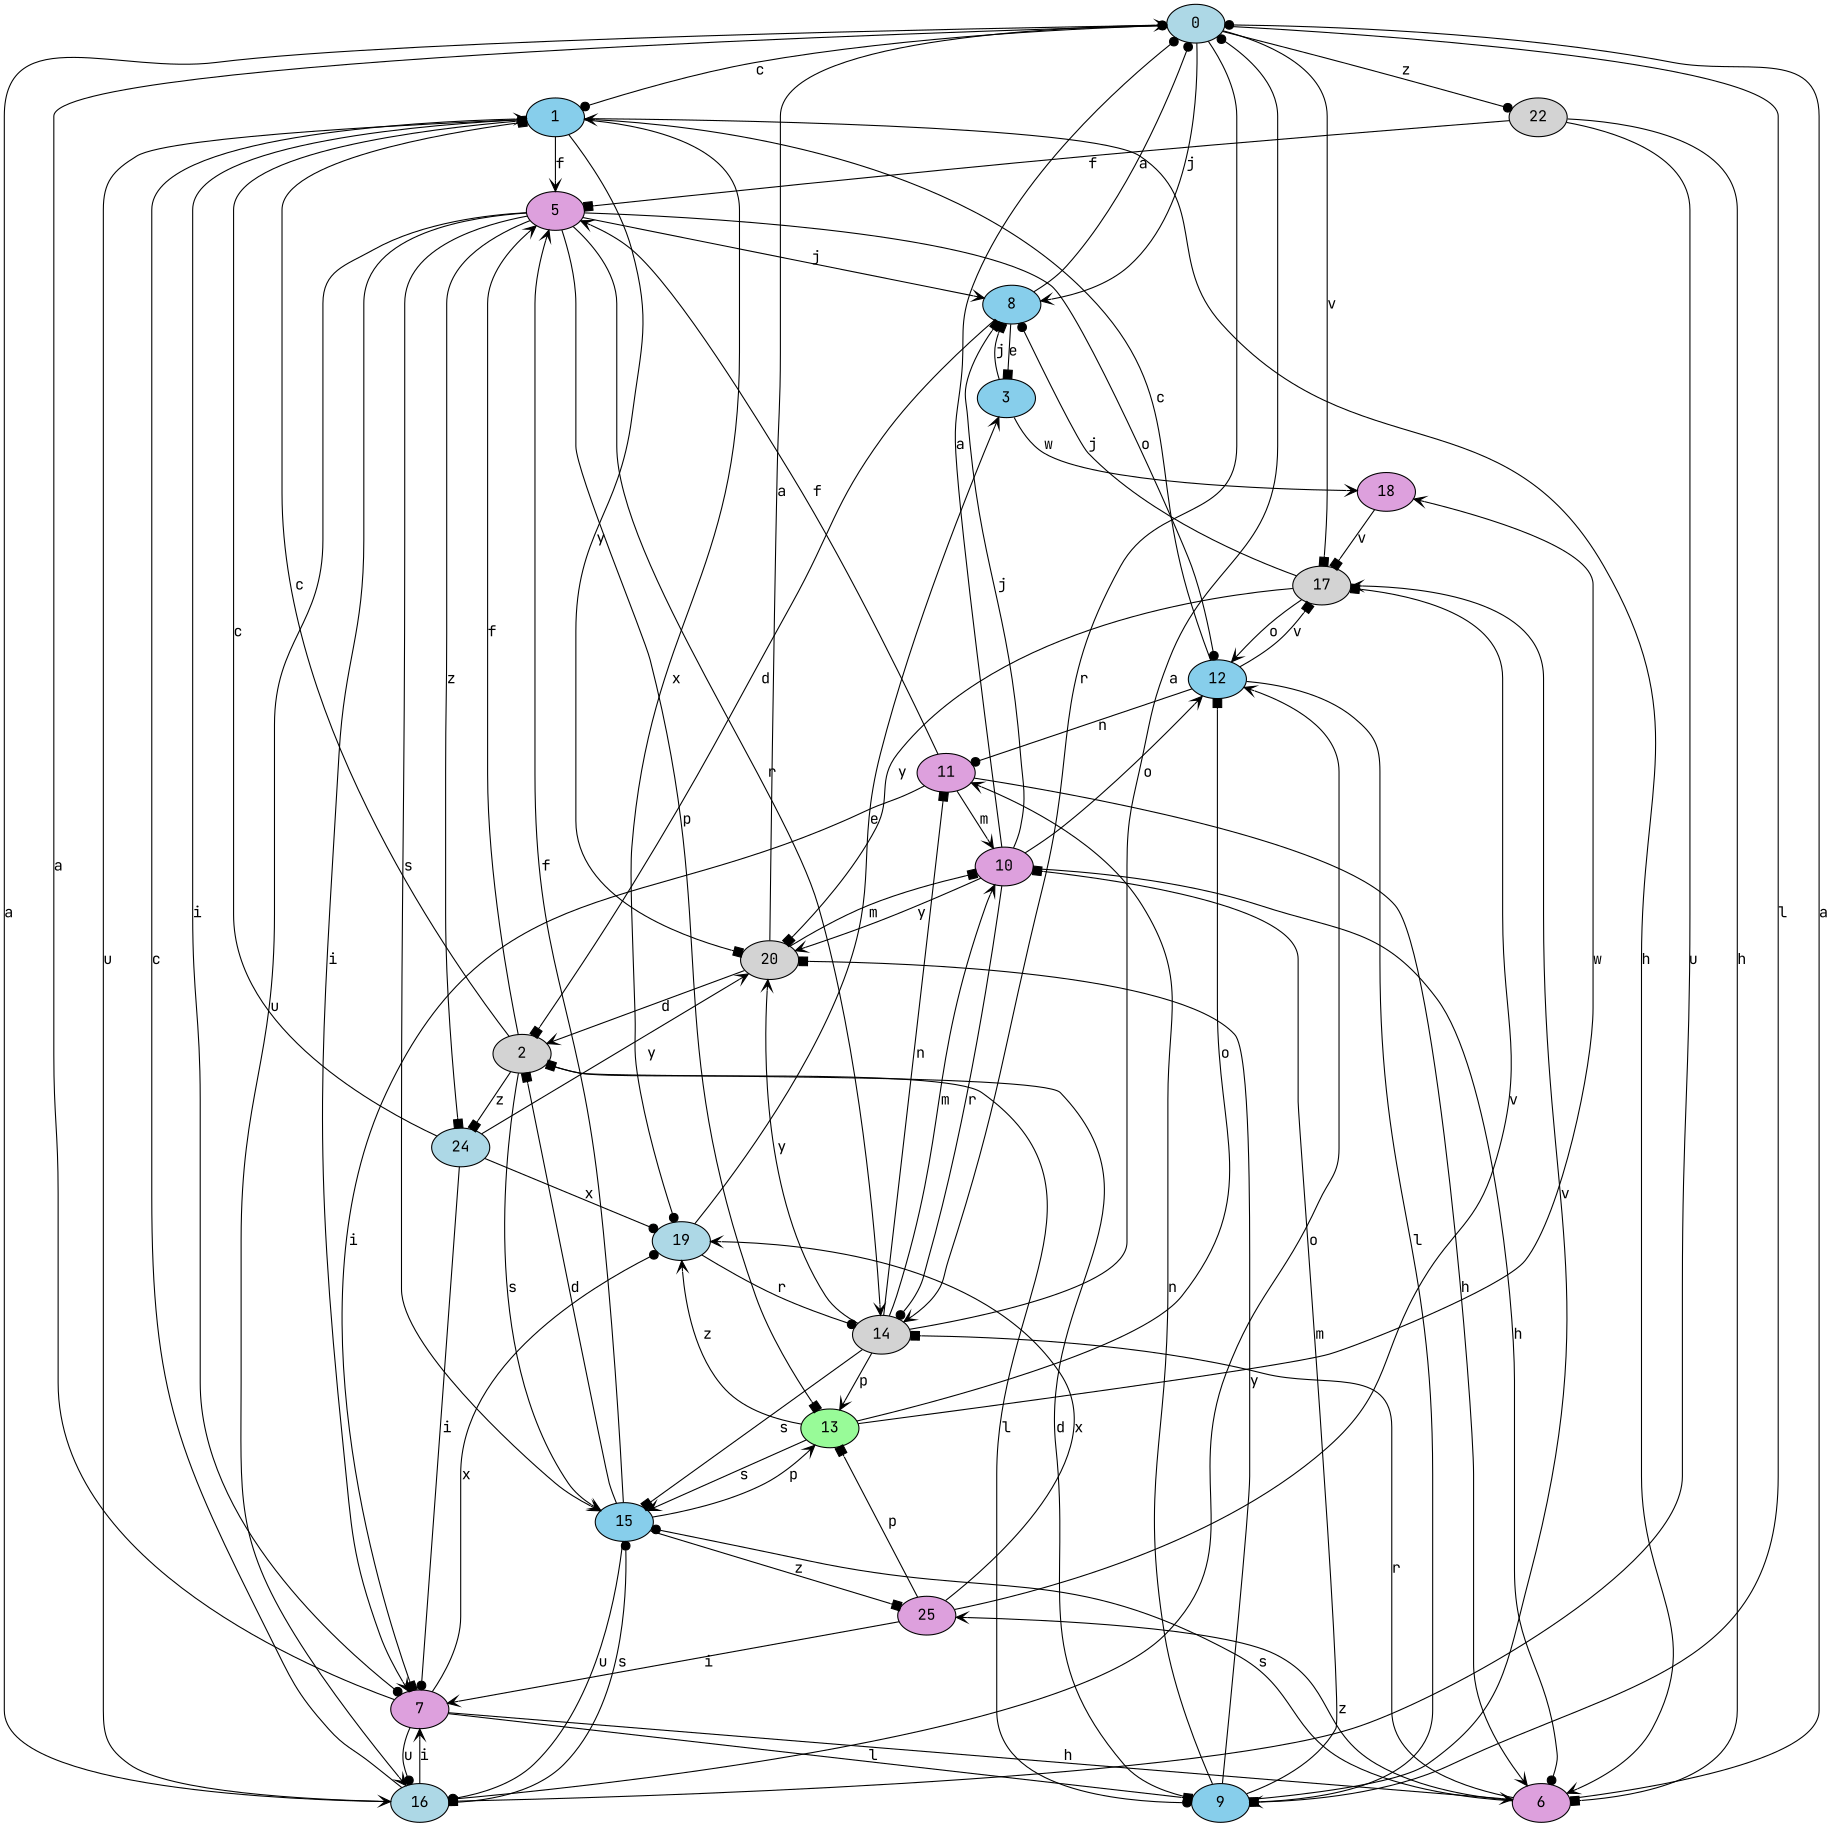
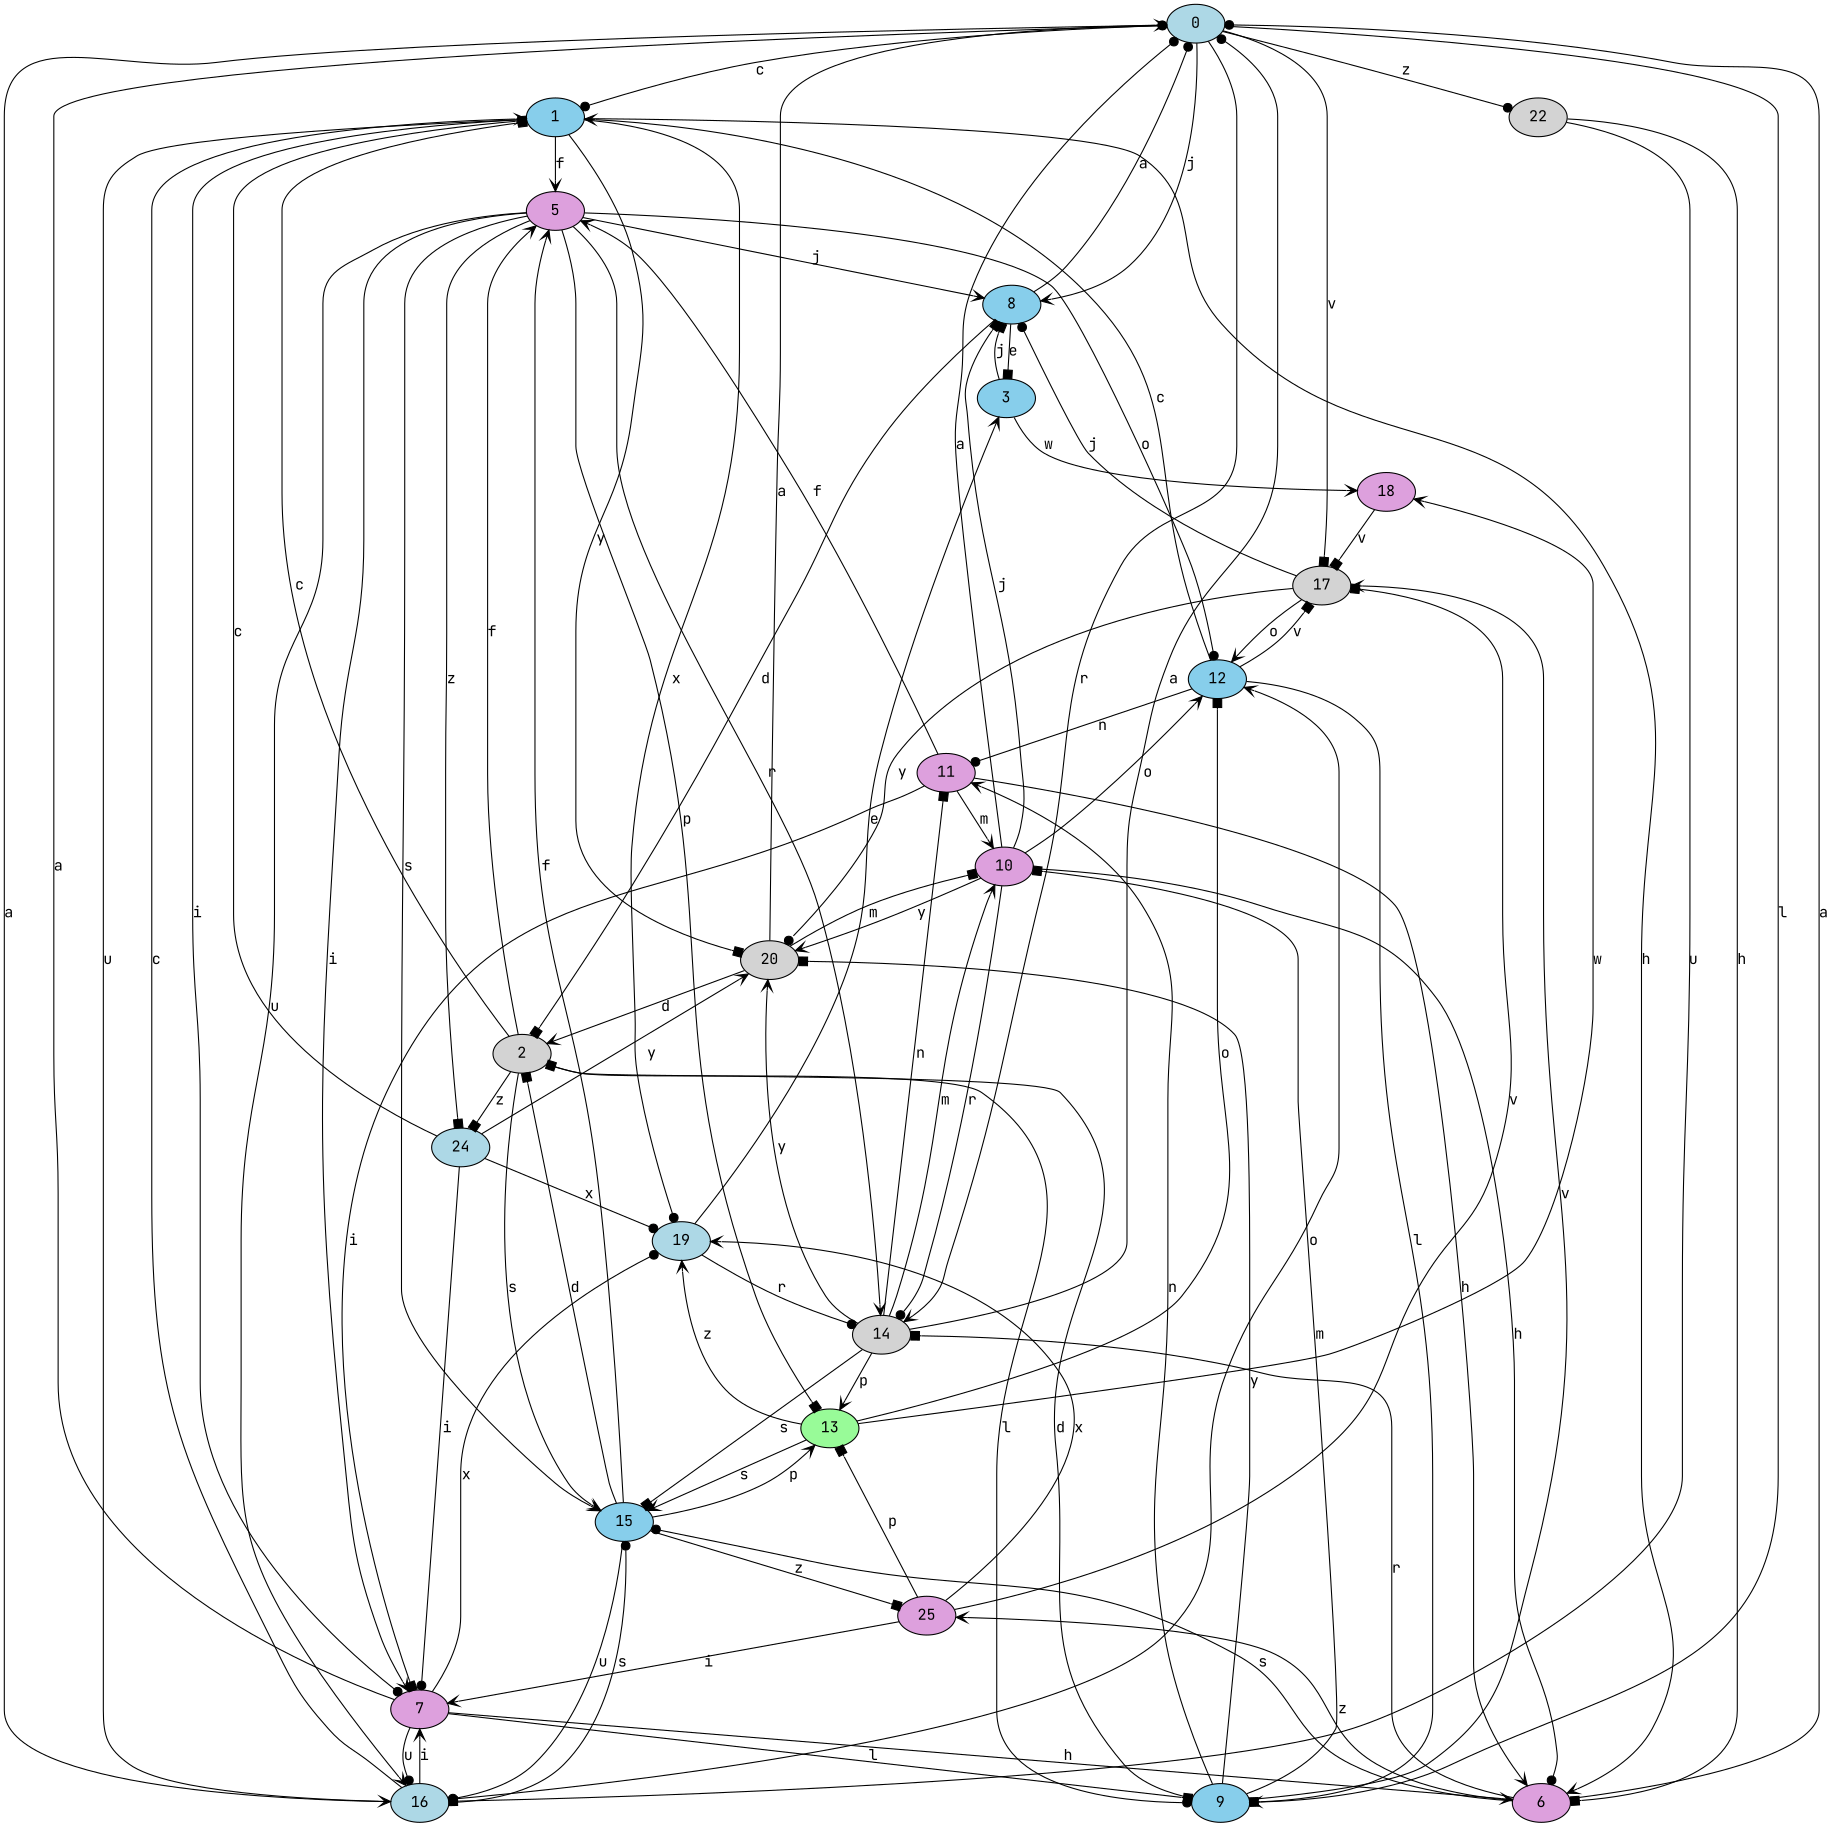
edge "22" -> "5": removed, label "f"
edge "17" -> "20": arrowhead box -> dot
